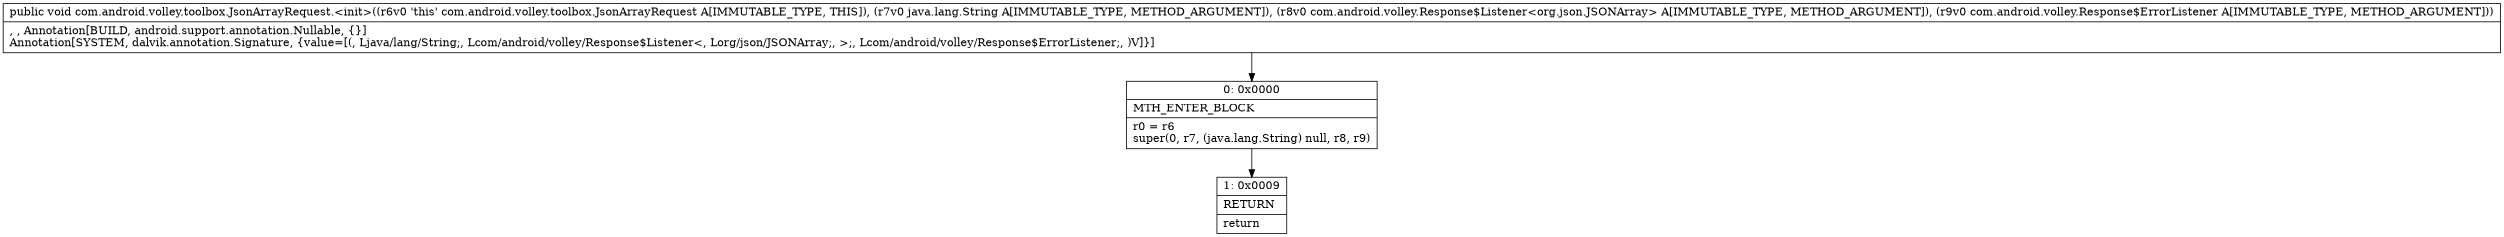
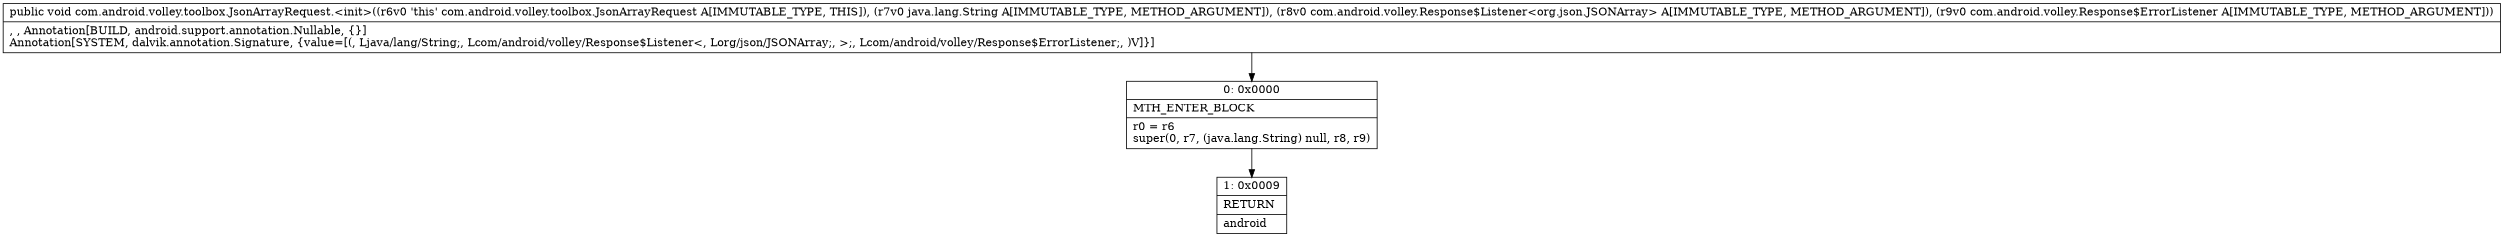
node "1: 0x0009": text "return" -> "android"
